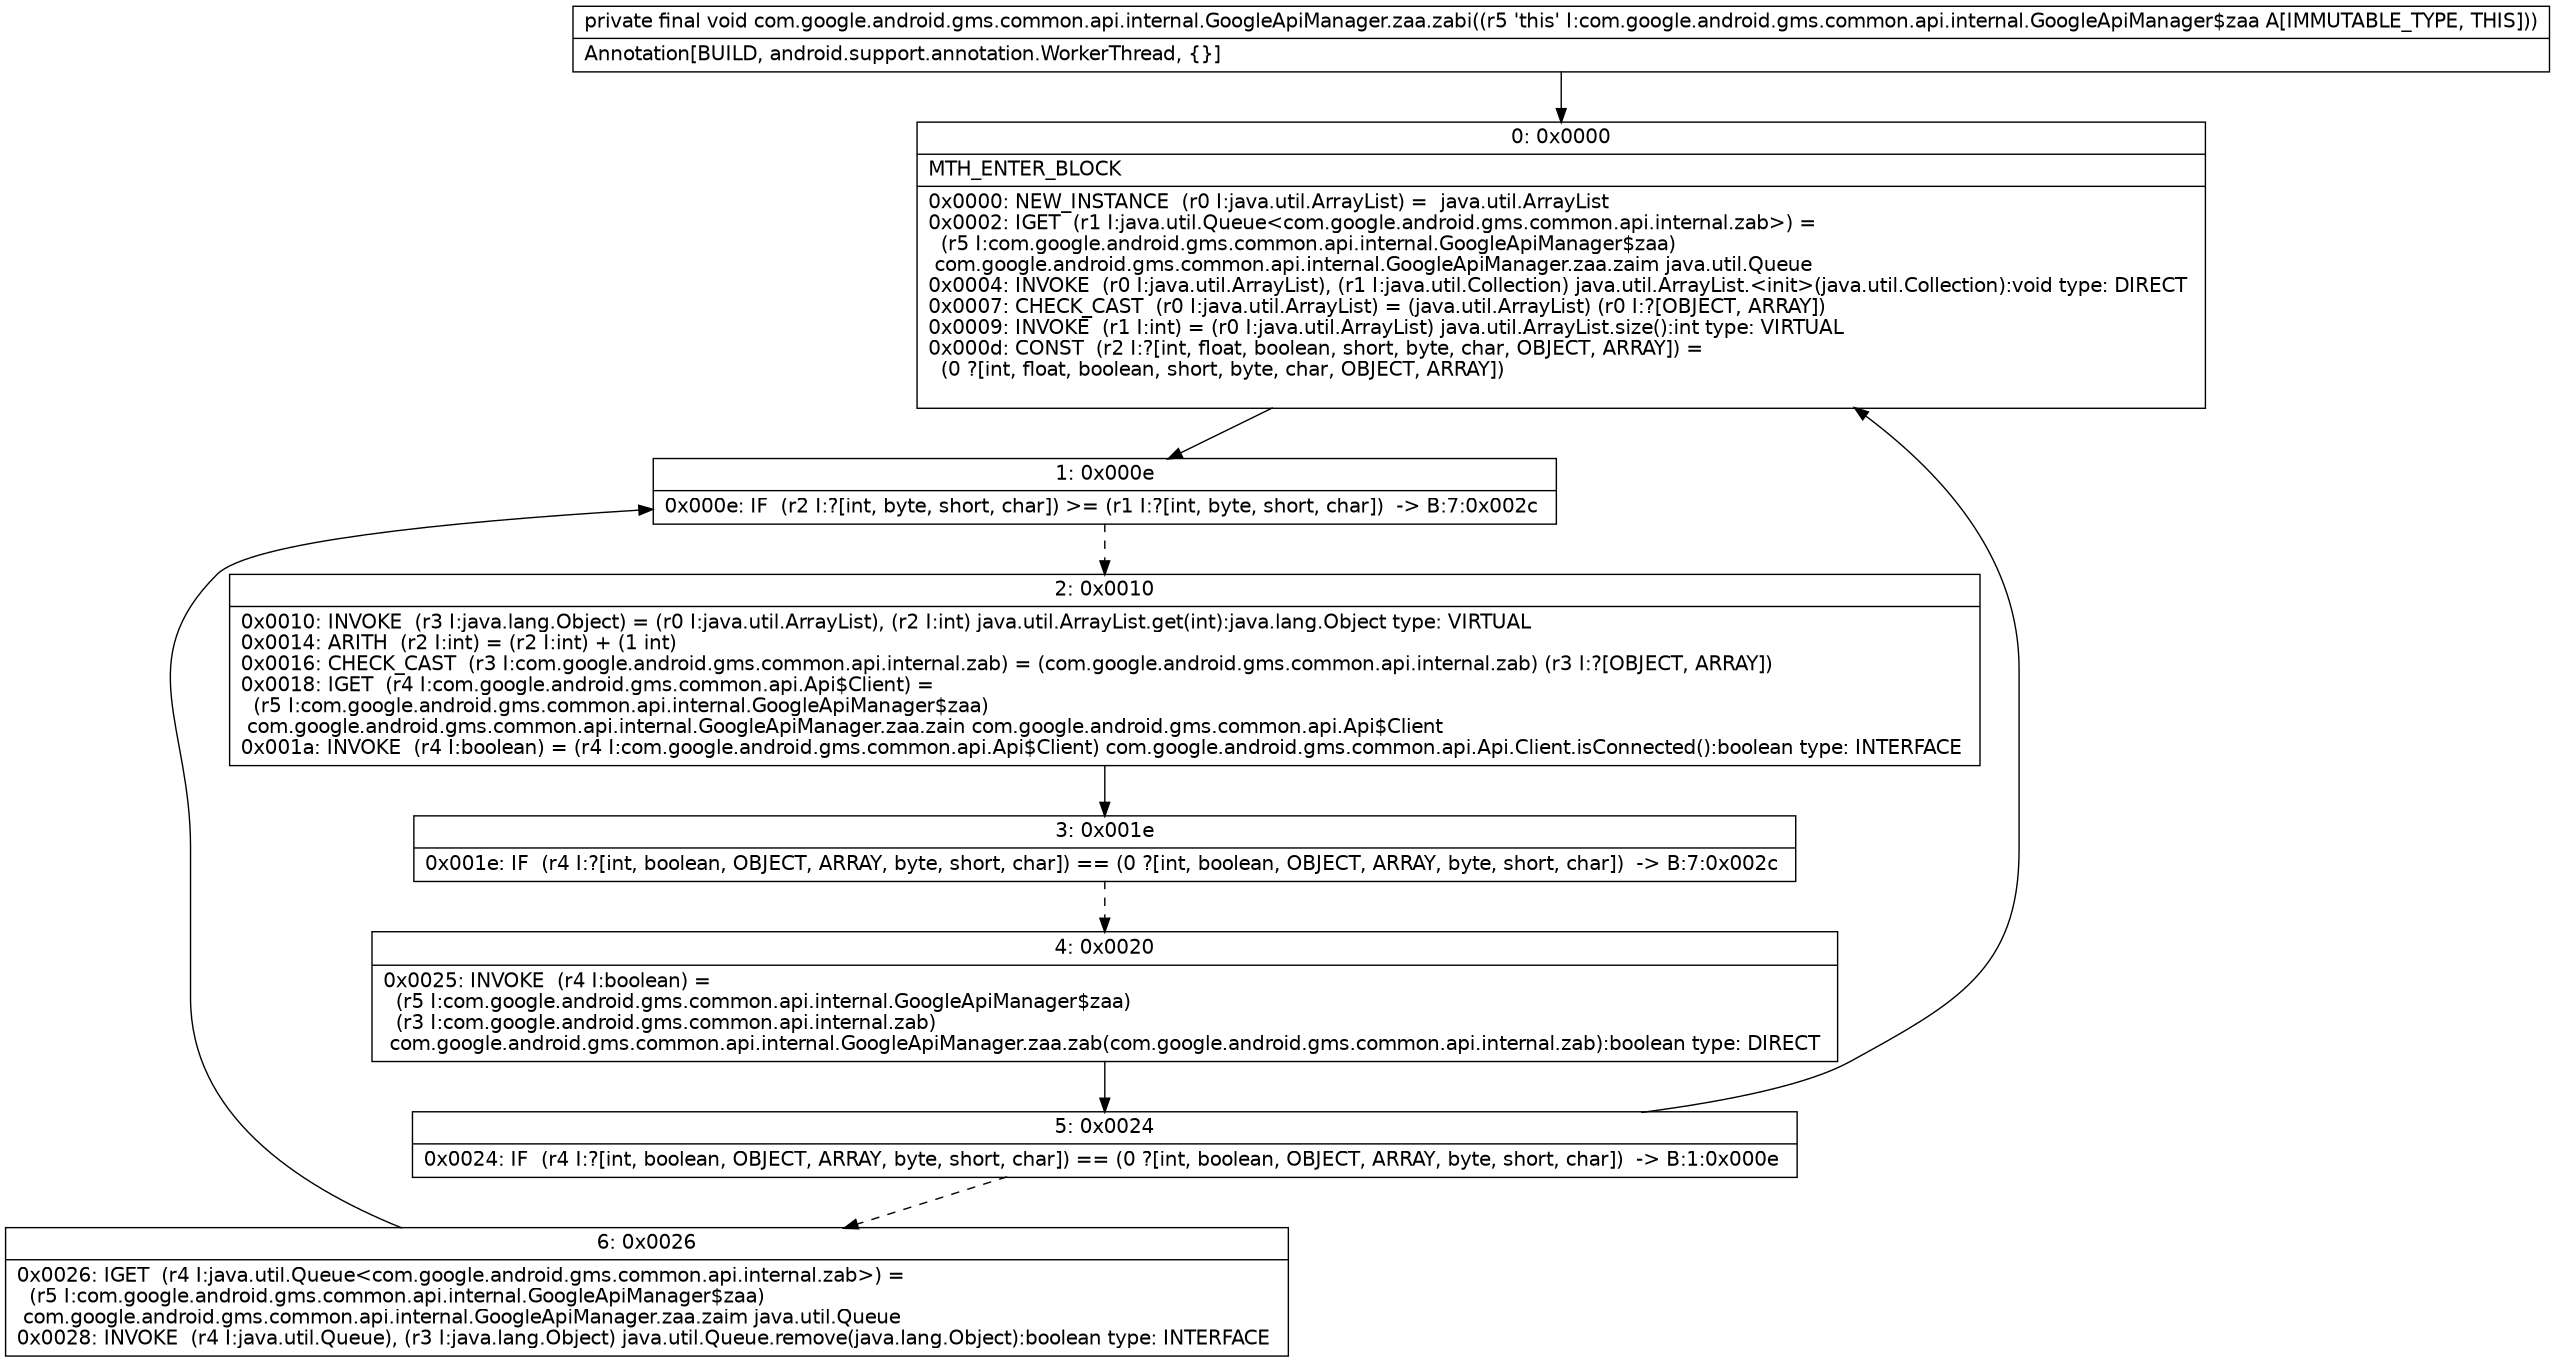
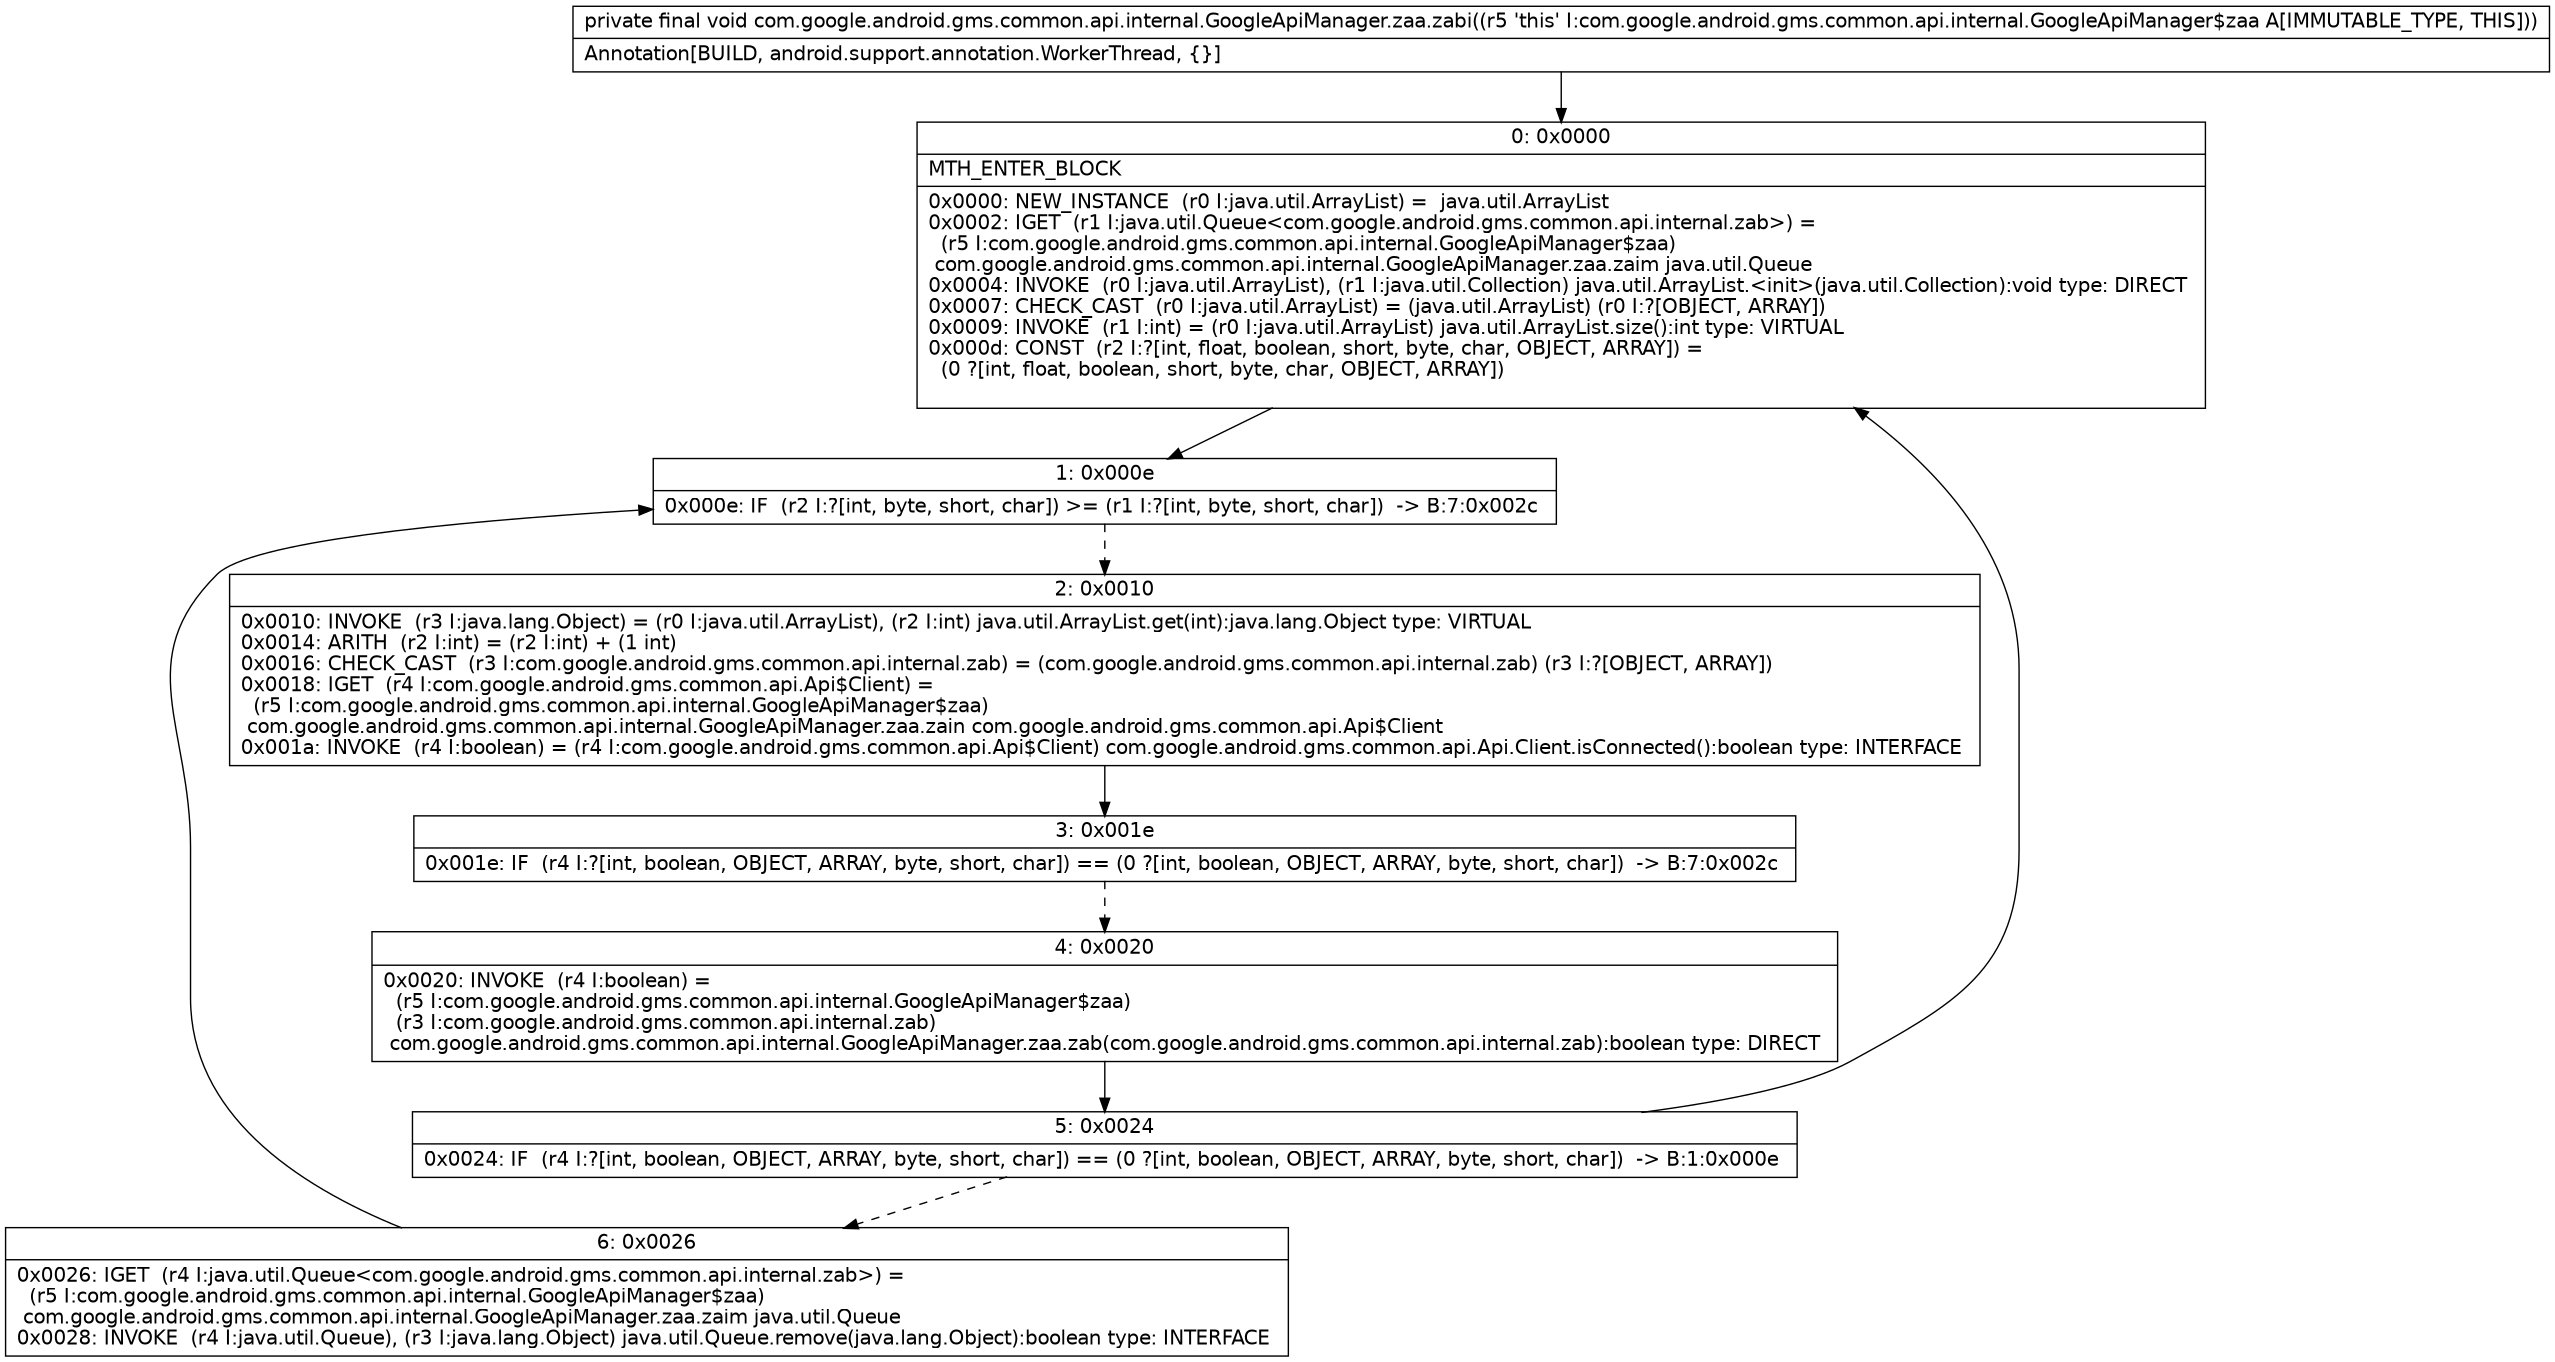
node "4: 0x0020": text "0x0025: INVOKE  (r4 I:boolean) =" -> "0x0020: INVOKE  (r4 I:boolean) ="
